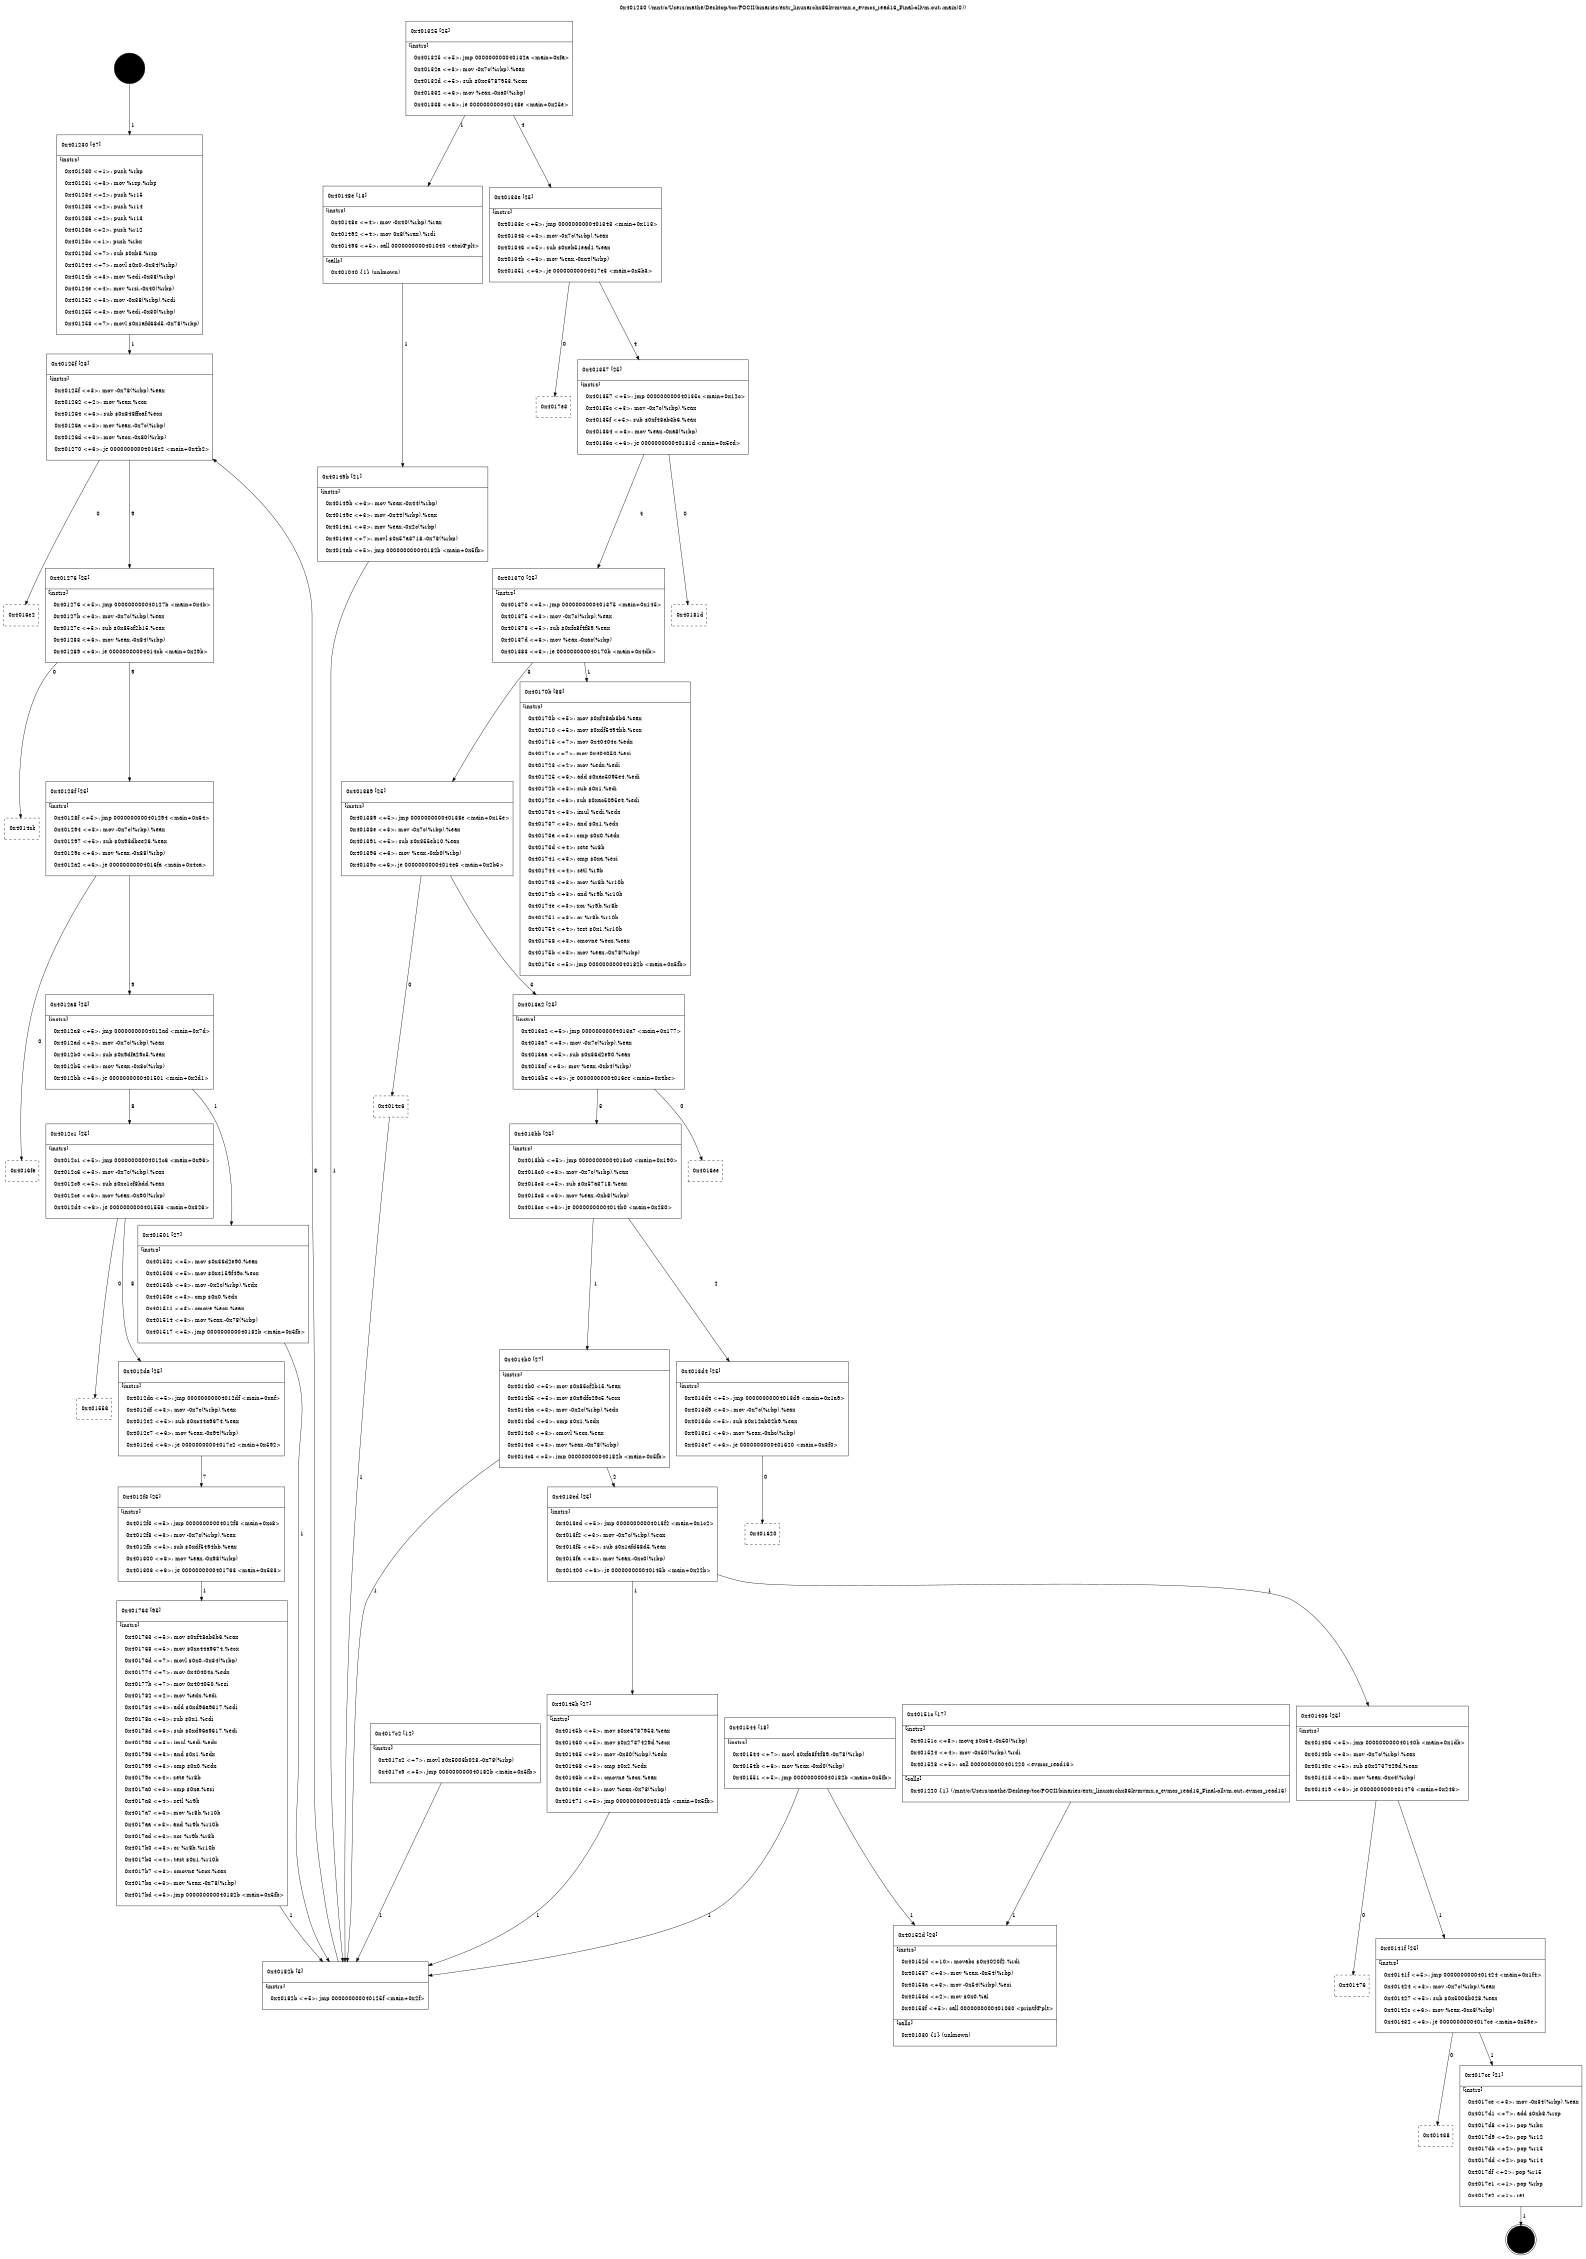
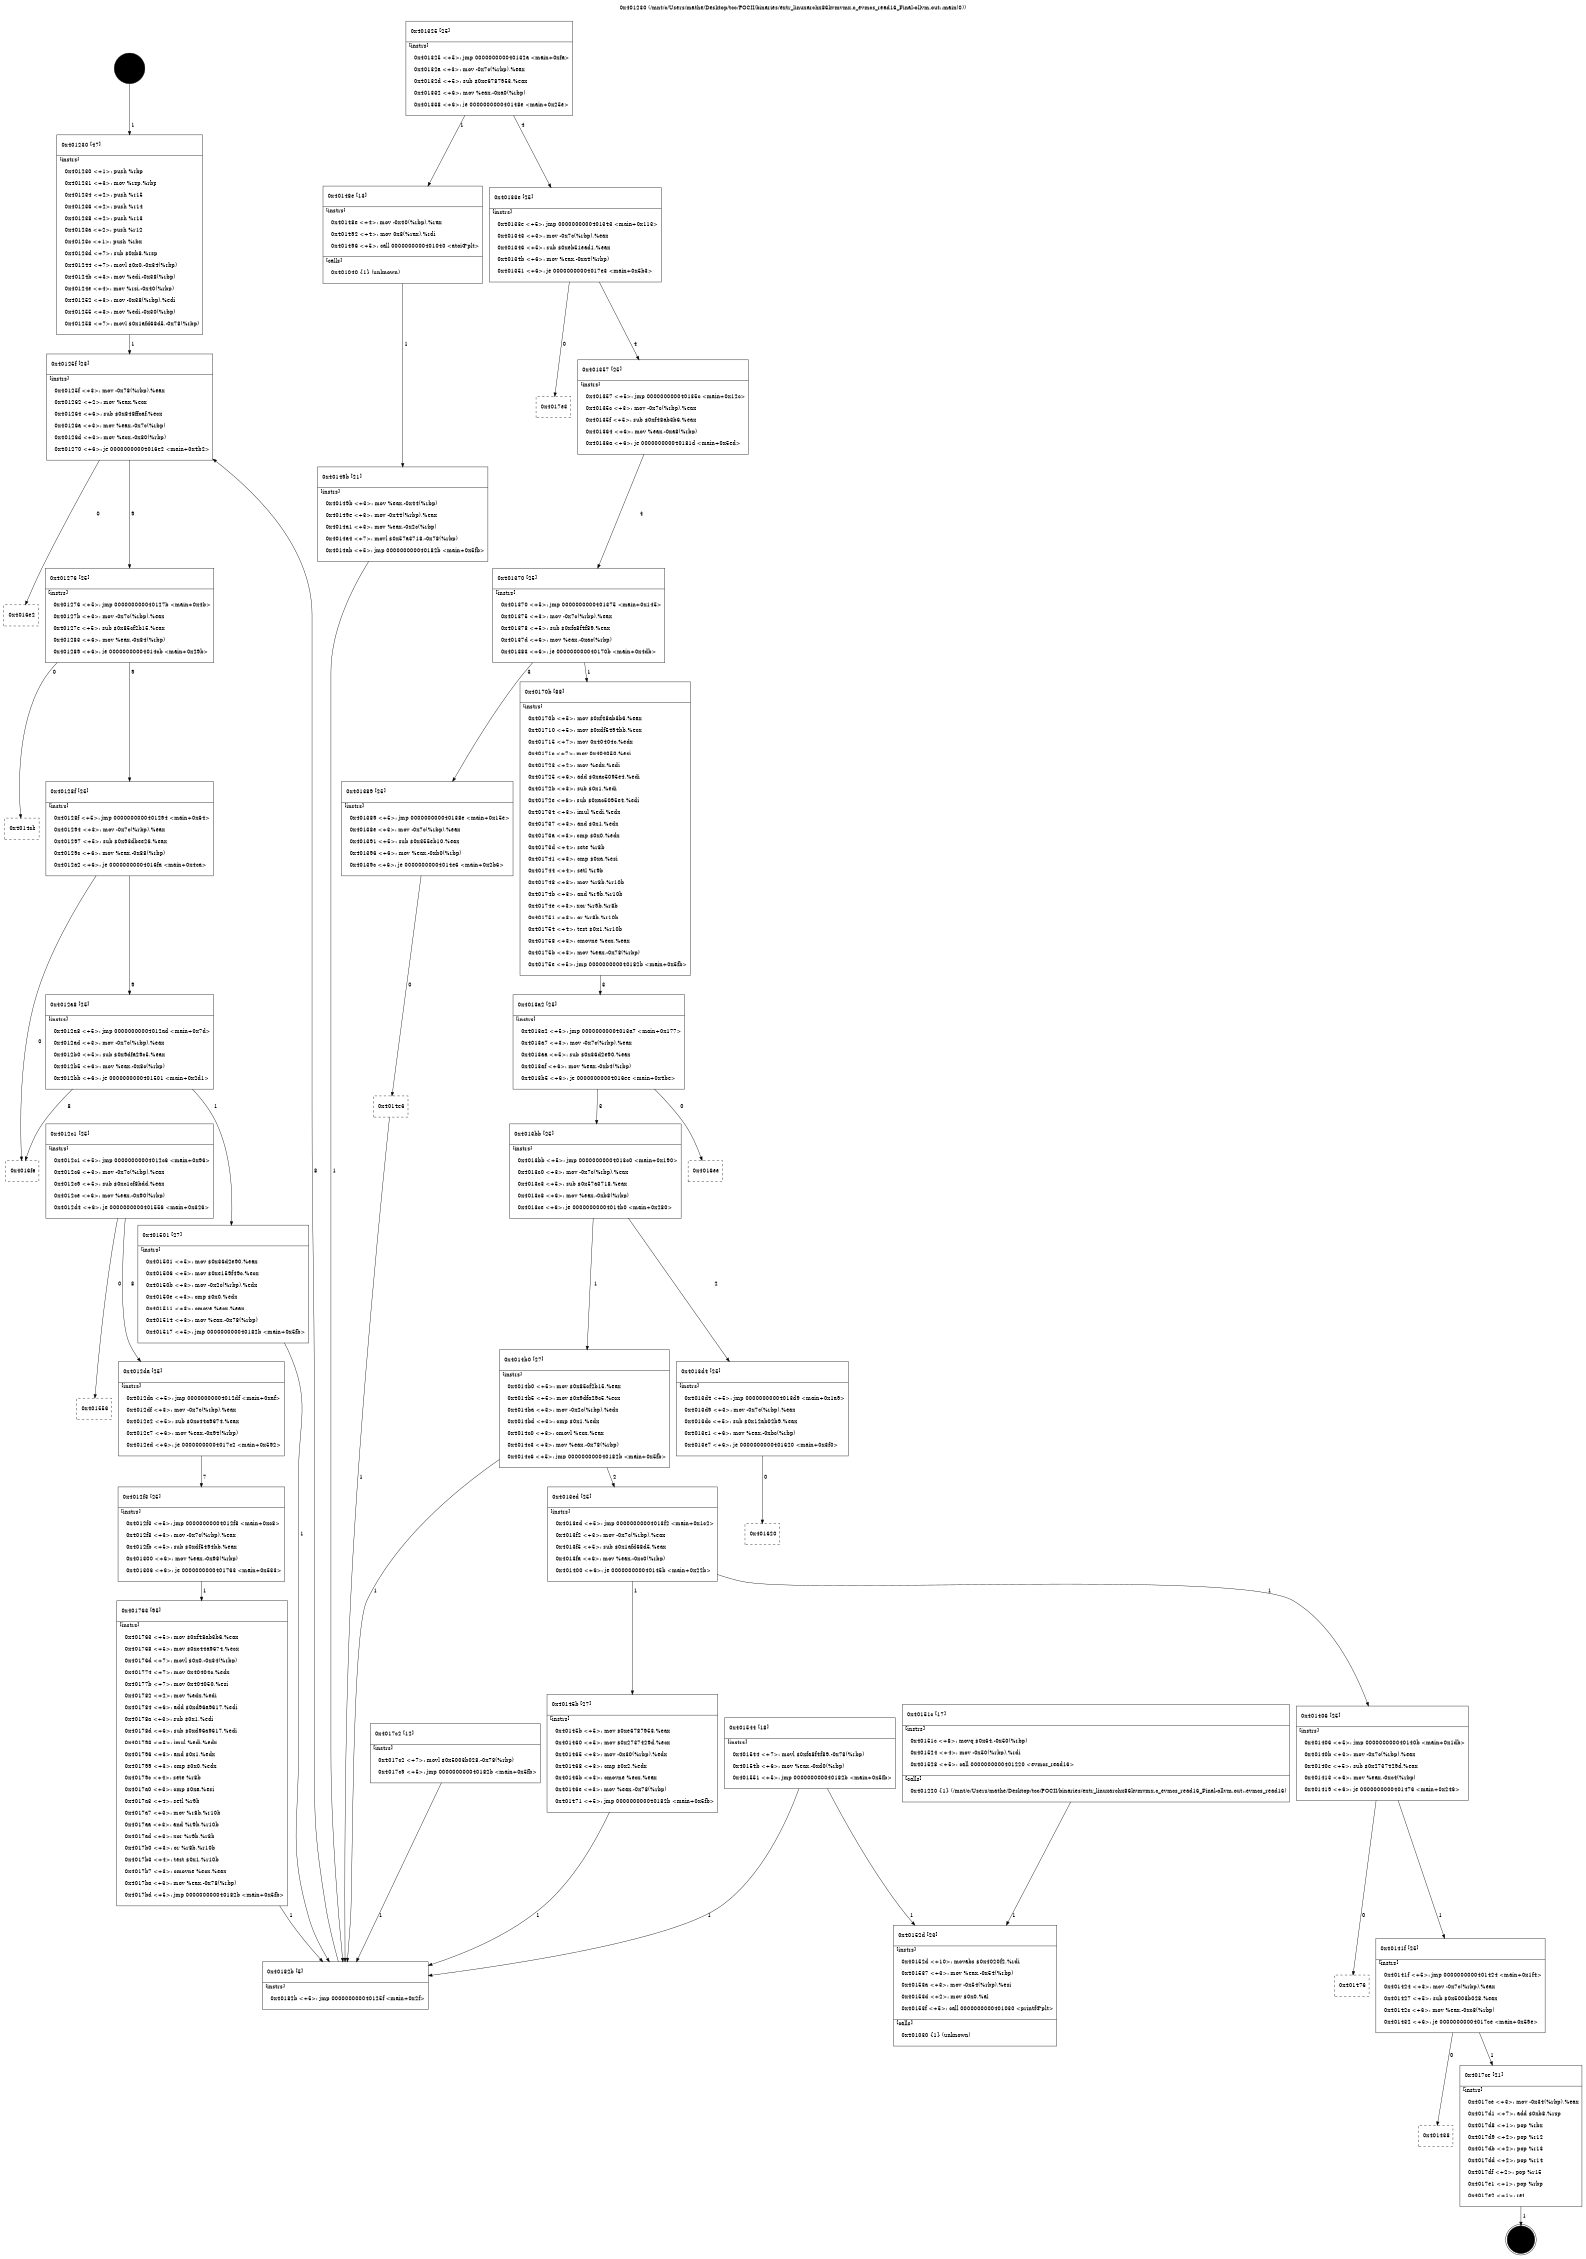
node "0x40181d": removed
edge "0x401389 [25]" -> "0x4013a2 [25]": now "0x40170b [88]" -> "0x4013a2 [25]"
edge "0x4012a8 [25]" -> "0x4012c1 [25]": now "0x4012a8 [25]" -> "0x4016fa"
